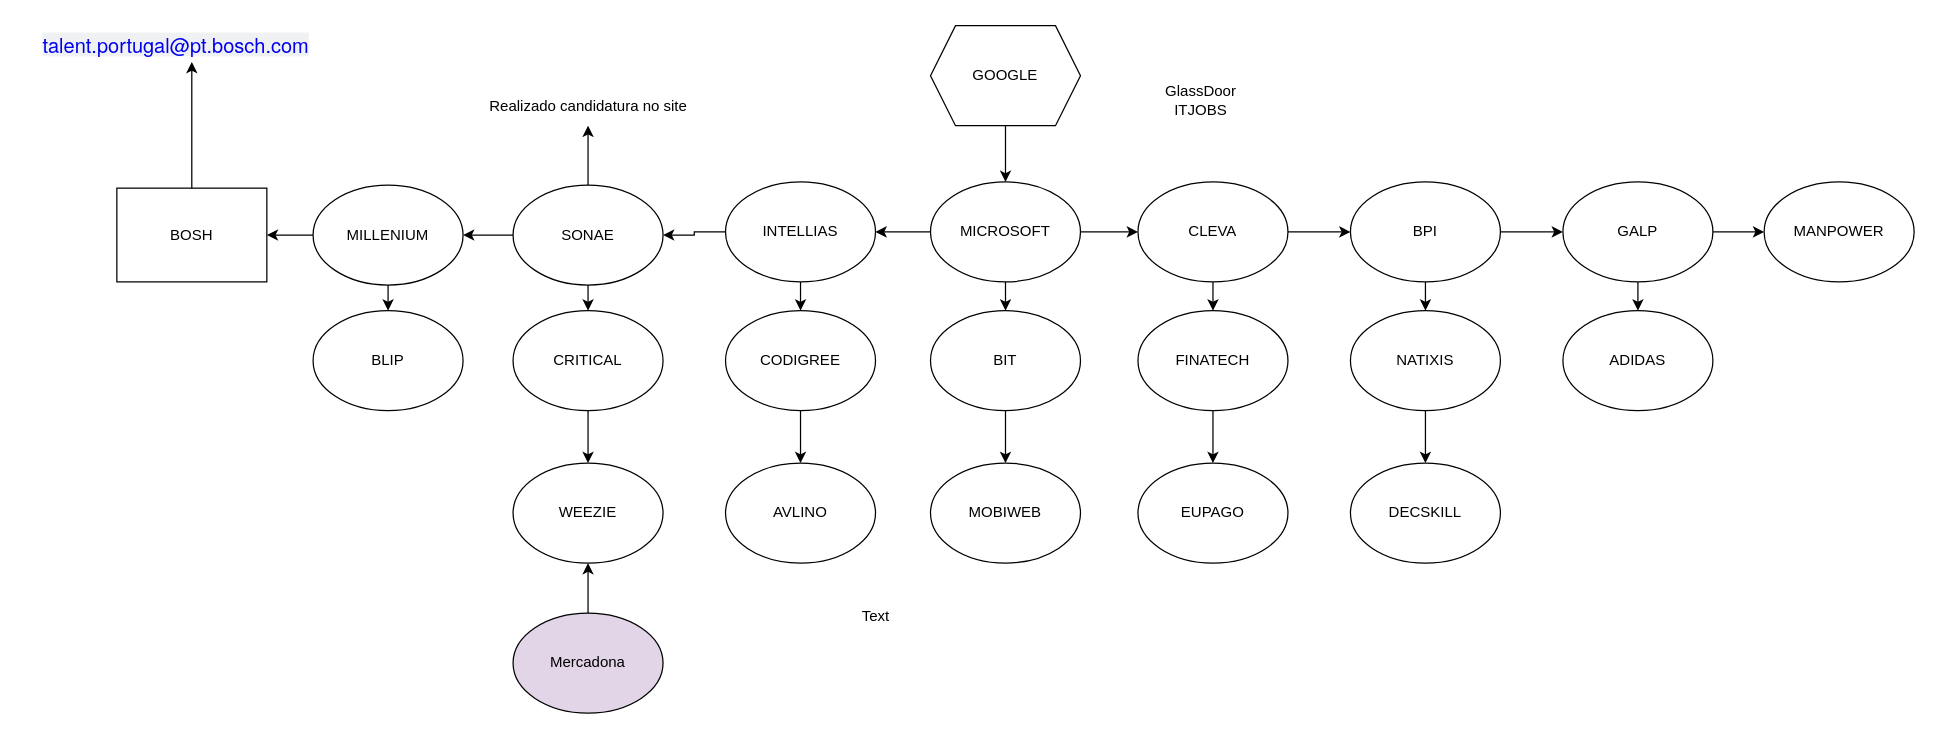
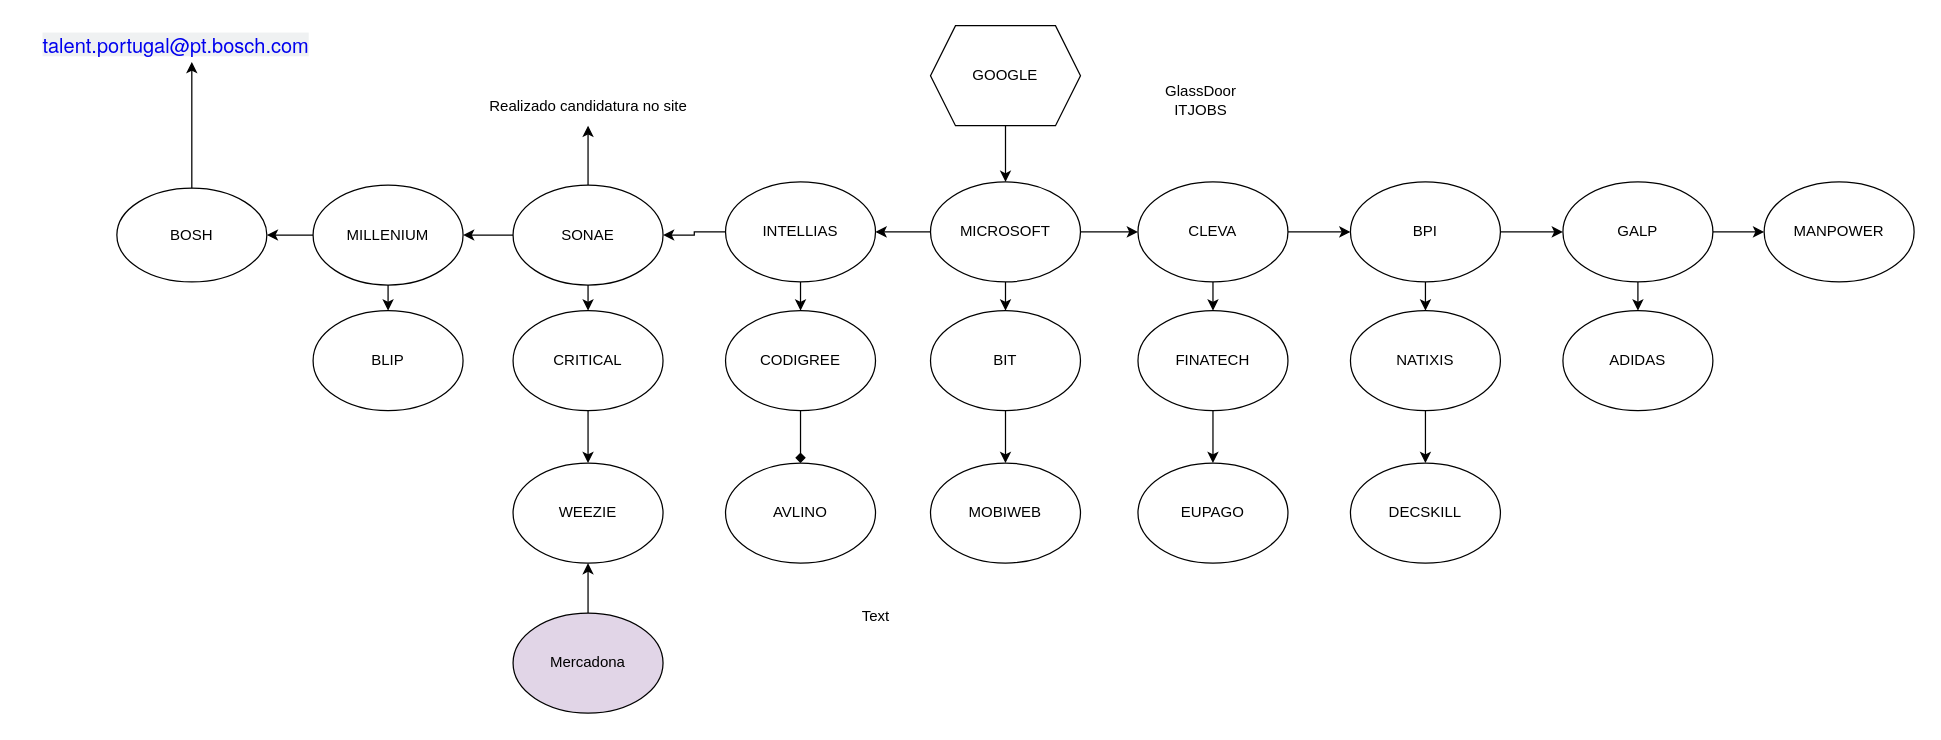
node "BOSH": shape rectangle -> ellipse
edge "CODIGREE" -> "AVLINO": arrowhead classic -> diamond
